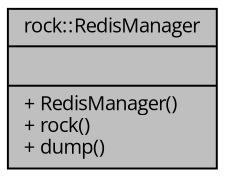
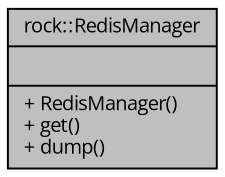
node "rock::RedisManager": text "+ rock()" -> "+ get()"
